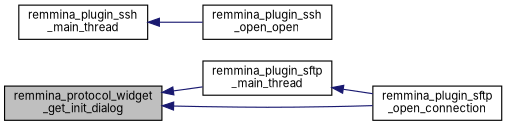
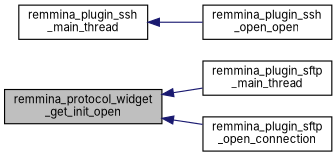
edge "remmina_plugin_sftp _open_connection" -> "remmina_plugin_sftp _main_thread": removed
node "remmina_protocol_widget _get_init_dialog": label "remmina_protocol_widget _get_init_dialog" -> "remmina_protocol_widget _get_init_open"
